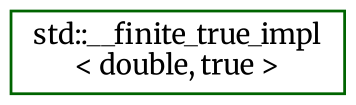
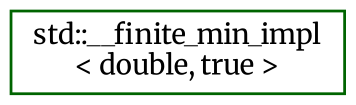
node "std::__finite_true_impl < double, true >": label "std::__finite_true_impl < double, true >" -> "std::__finite_min_impl < double, true >"
